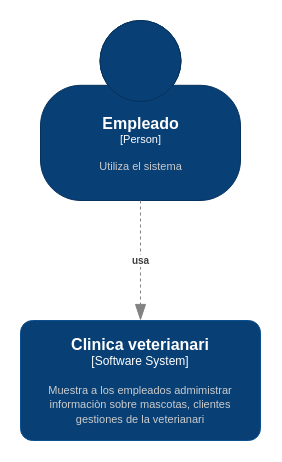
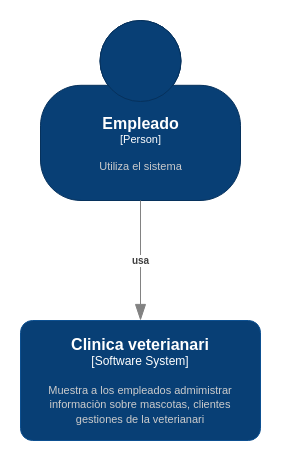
edge "Empleado [Person] Utiliza el sistema" -> "Clinica veterianari [Software System] Muestra a los empleados admimistrar informaciòn sobre mascotas, clientes gestiones de la veterianari": style dashed -> solid
